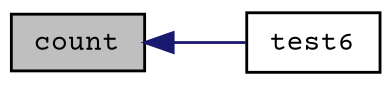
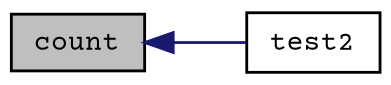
node "test6": label "test6" -> "test2"
